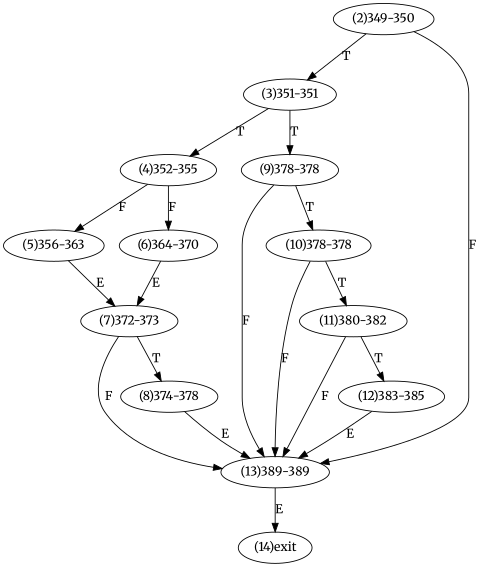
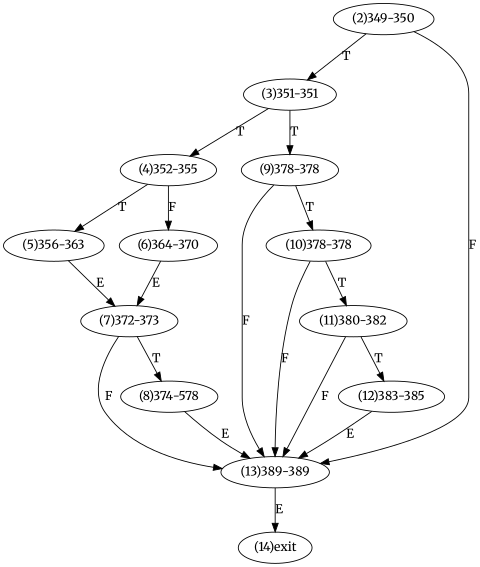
edge "(4)352-355" -> "(5)356-363": label "F" -> "T"
node "(8)374-378": label "(8)374-378" -> "(8)374-578"
